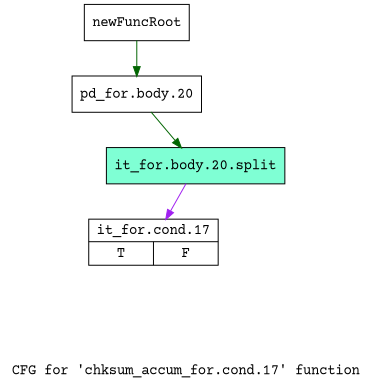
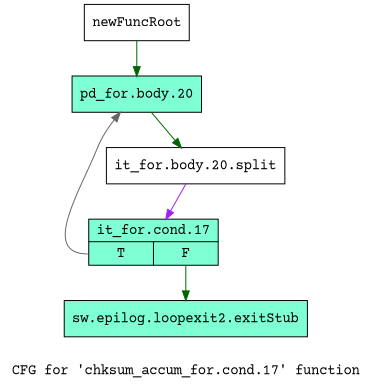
node "pd_for.body.20": fillcolor white -> aquamarine
node "it_for.body.20.split": fillcolor aquamarine -> white
edge "it_for.cond.17" -> "pd_for.body.20": added
node "it_for.cond.17": fillcolor white -> aquamarine
node "sw.epilog.loopexit2.exitStub": added
